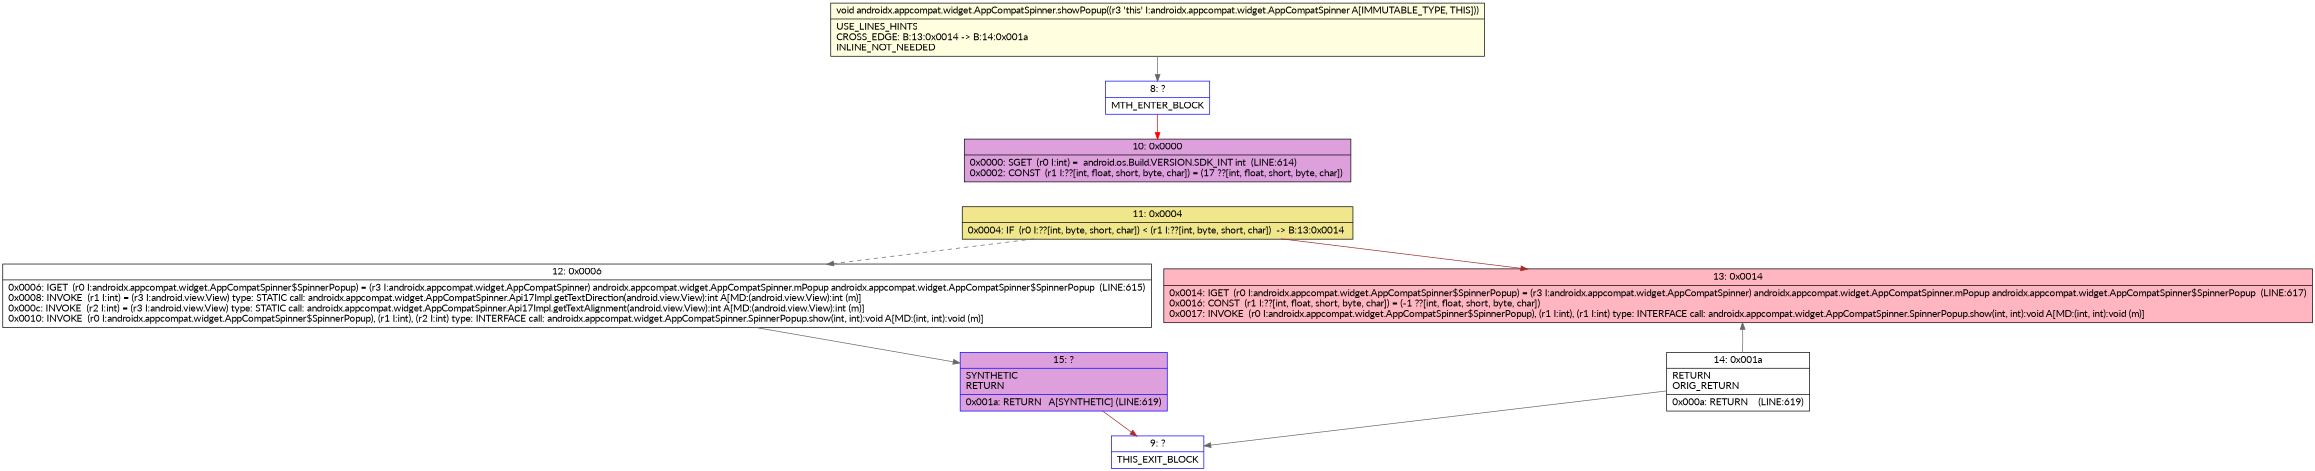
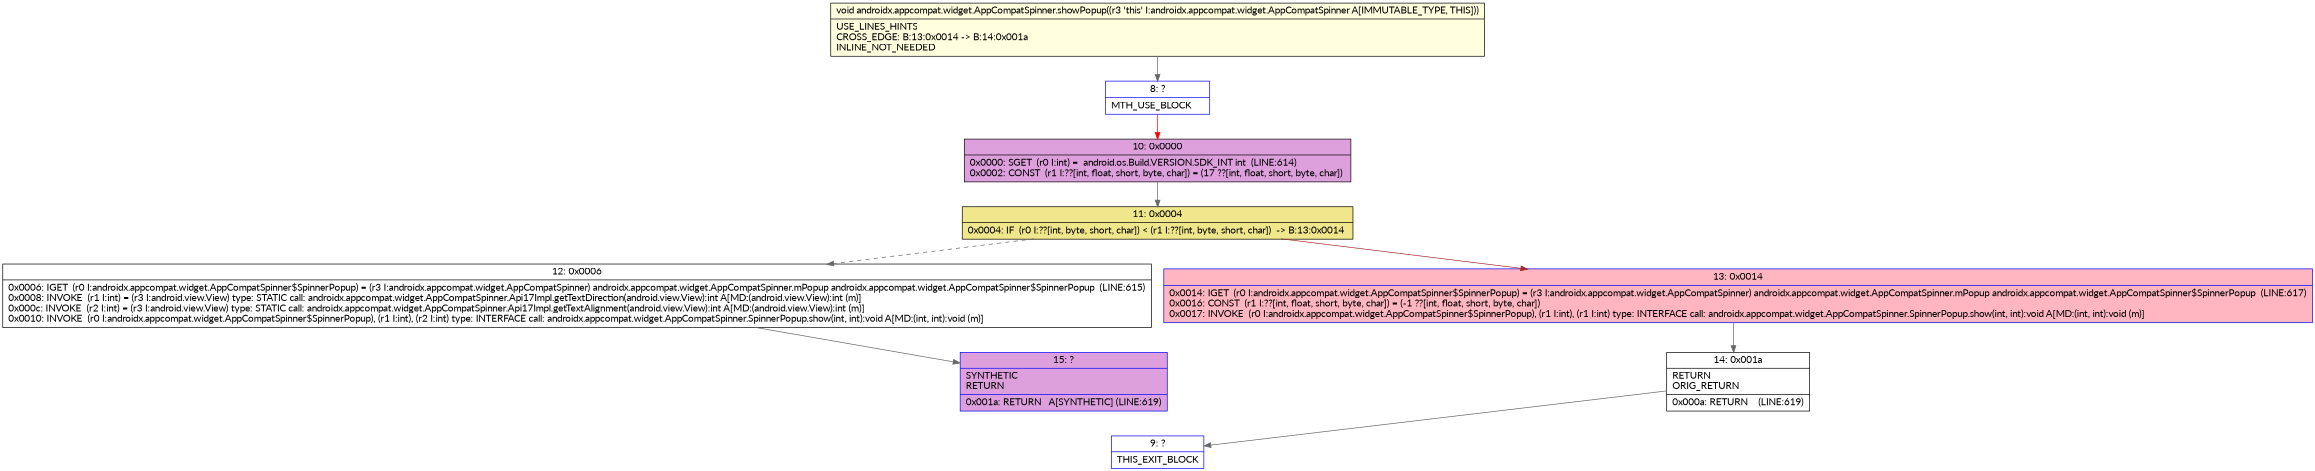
node "8: ?": text "MTH_ENTER_BLOCK" -> "MTH_USE_BLOCK"
edge "10: 0x0000" -> "11: 0x0004": added
node "13: 0x0014": color black -> blue
edge "14: 0x001a" -> "13: 0x0014": reversed
edge "15: ?" -> "9: ?": removed
